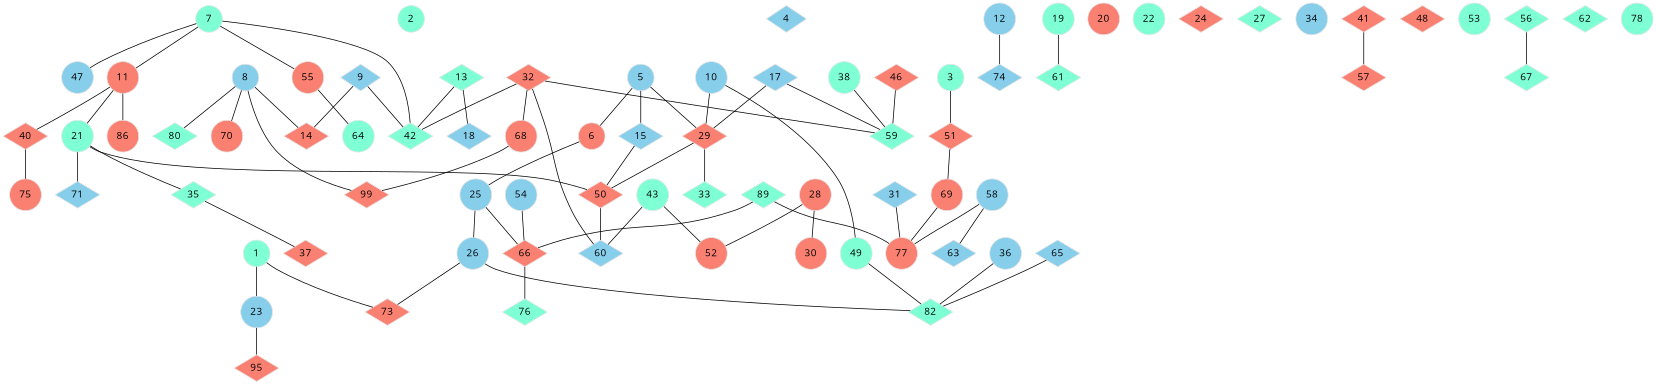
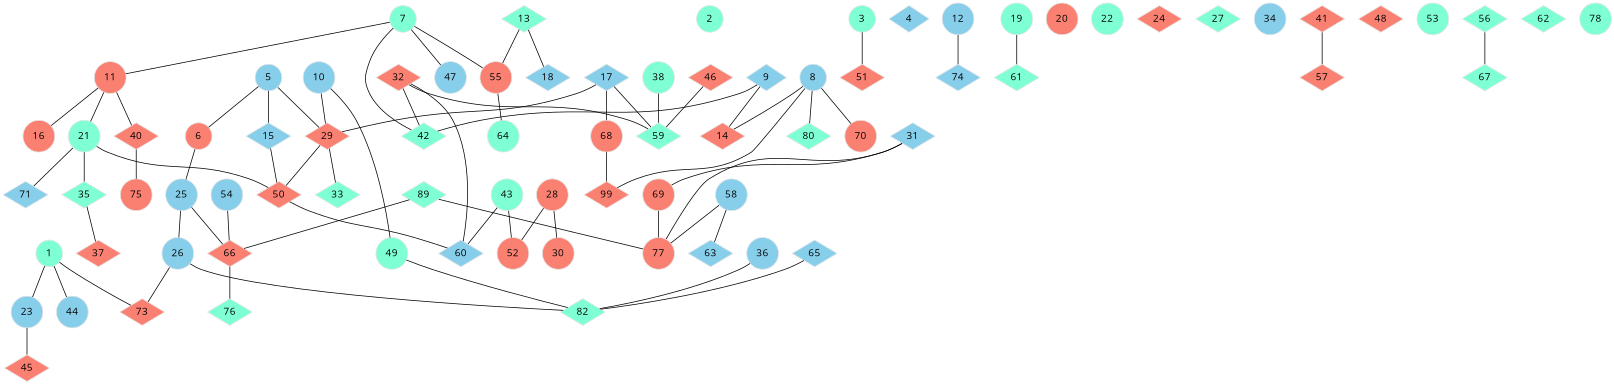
edge "32" -- "68": now "17" -- "68"
edge "13" -- "42": now "13" -- "55"
node "86": label "86" -> "16"
edge "51" -- "69": now "31" -- "69"
node "44": added
node "95": label "95" -> "45"
